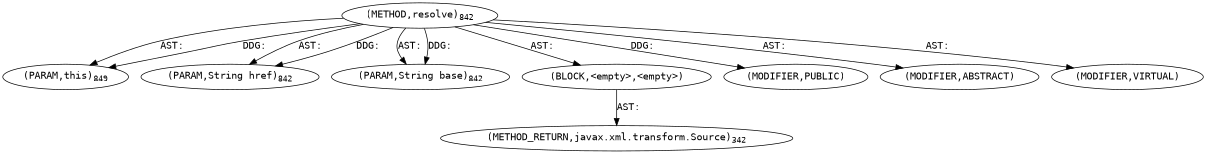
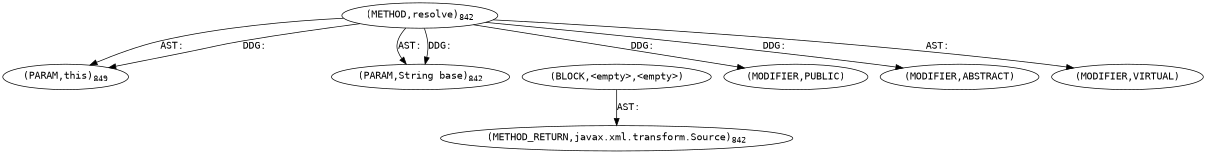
edge "(METHOD,resolve)" -> "(BLOCK,<empty>,<empty>)": removed, label "AST:"
edge "(METHOD,resolve)" -> "(MODIFIER,ABSTRACT)": label "AST: " -> "DDG: "
node "(PARAM,String href)": removed
node "(METHOD_RETURN,javax.xml.transform.Source)": text "342" -> "842"
